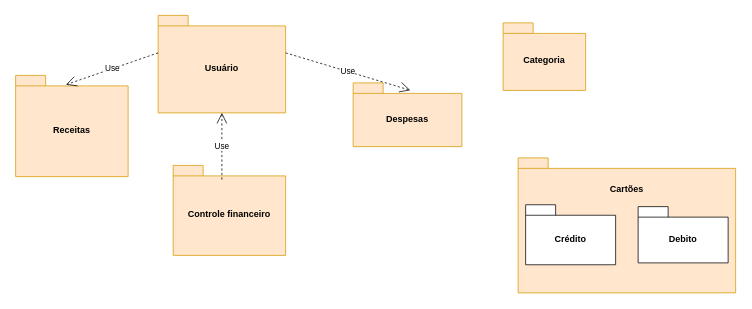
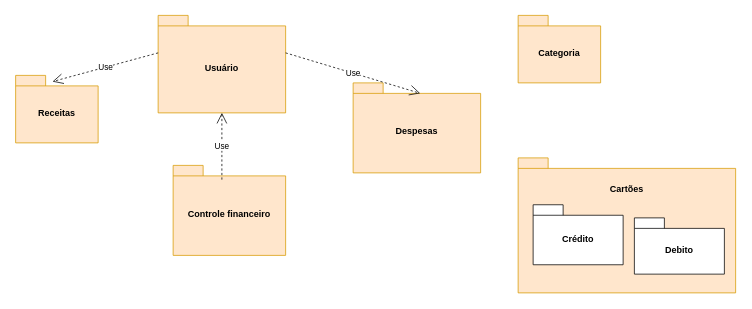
node "Categoria": moved (544, 57) -> (559, 49)
node "Despesas": size 109x64 -> 128x90
node "Receitas": size 113x101 -> 83x68
node "Crédito": moved (570, 235) -> (578, 235)
node "Debito": moved (683, 235) -> (679, 246)
